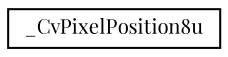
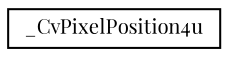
node "_CvPixelPosition8u": label "_CvPixelPosition8u" -> "_CvPixelPosition4u"
